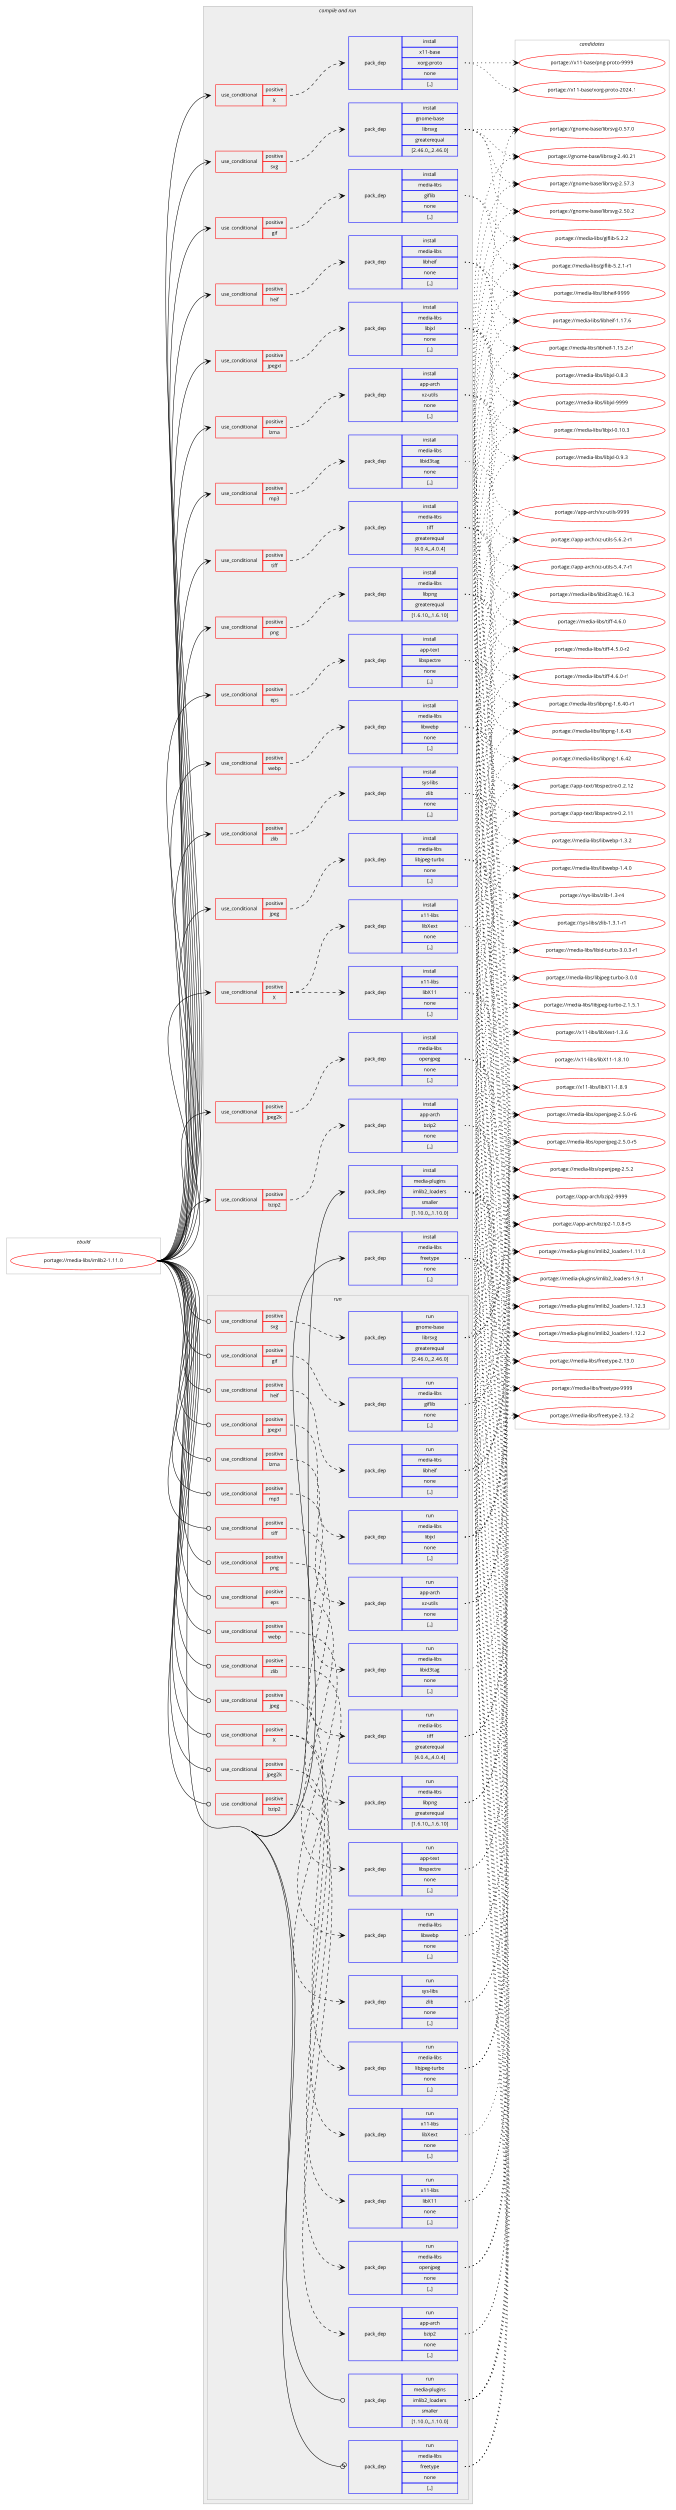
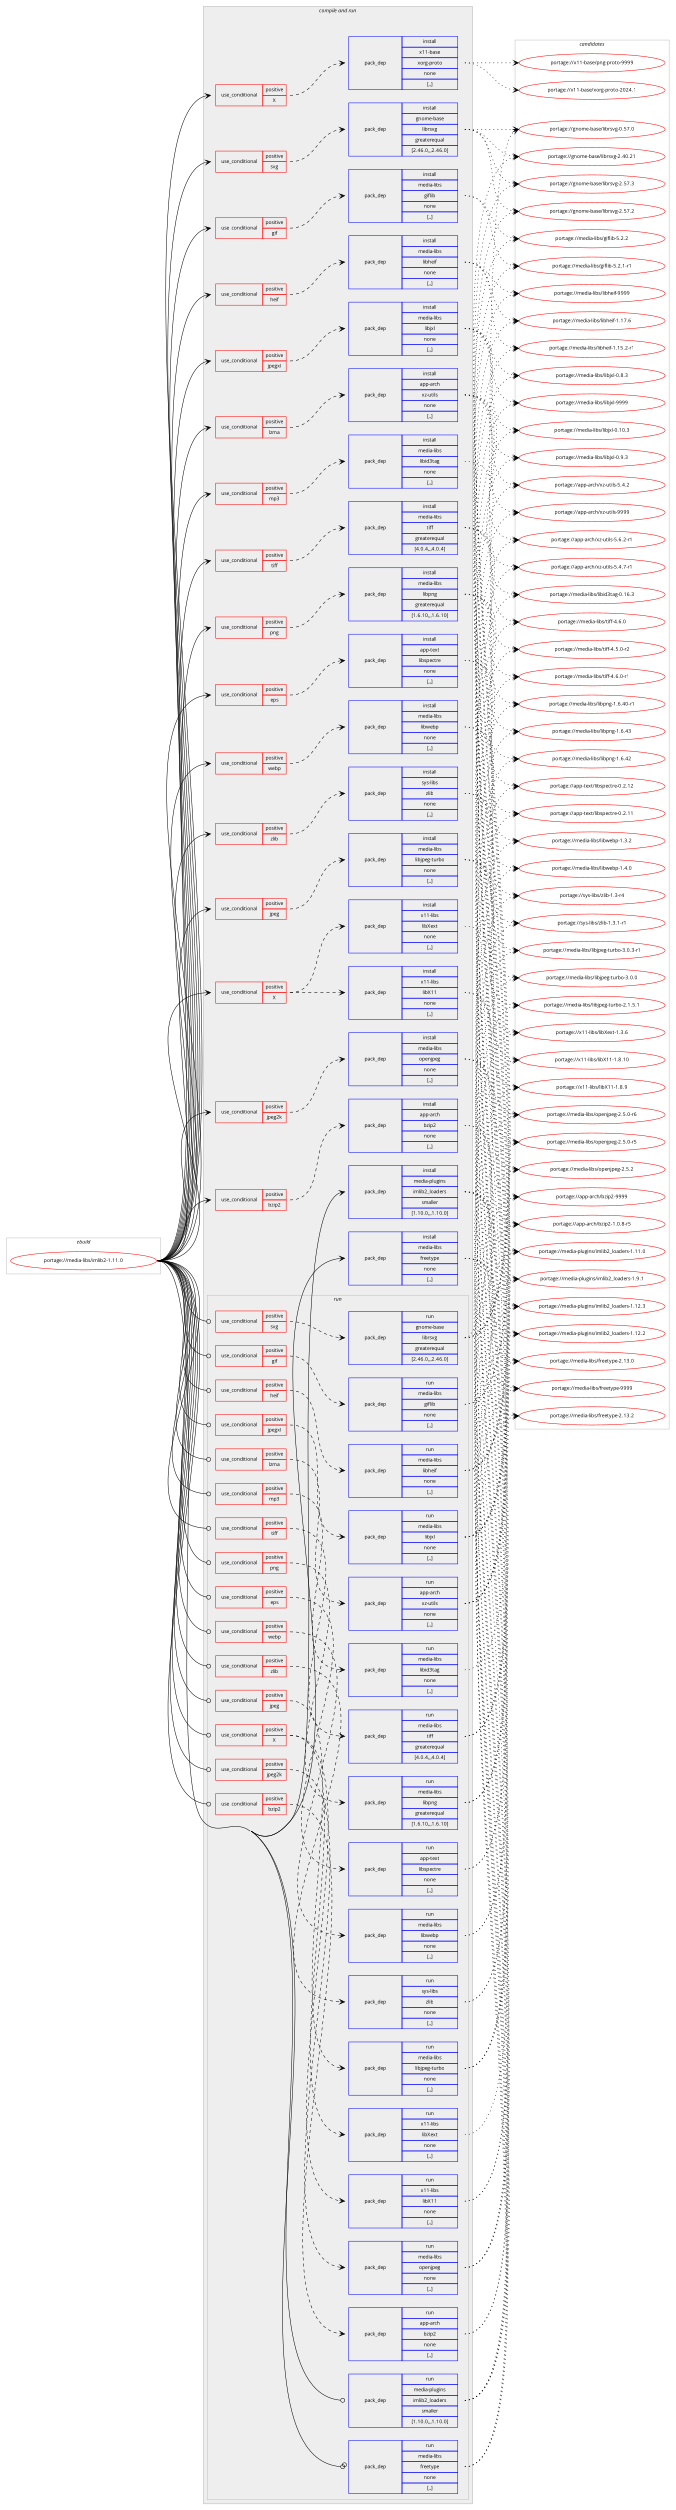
node "portage://gnome-base/librsvg-2.50.2": label "portage://gnome-base/librsvg-2.50.2" -> "portage://gnome-base/librsvg-2.57.2"
node "portage://app-arch/xz-utils-5.4.2": added
node "portage://media-libs/libid-turbo-3.0.3-r1": label "portage://media-libs/libid-turbo-3.0.3-r1" -> "portage://media-libs/libjpeg-turbo-3.0.3-r1"
